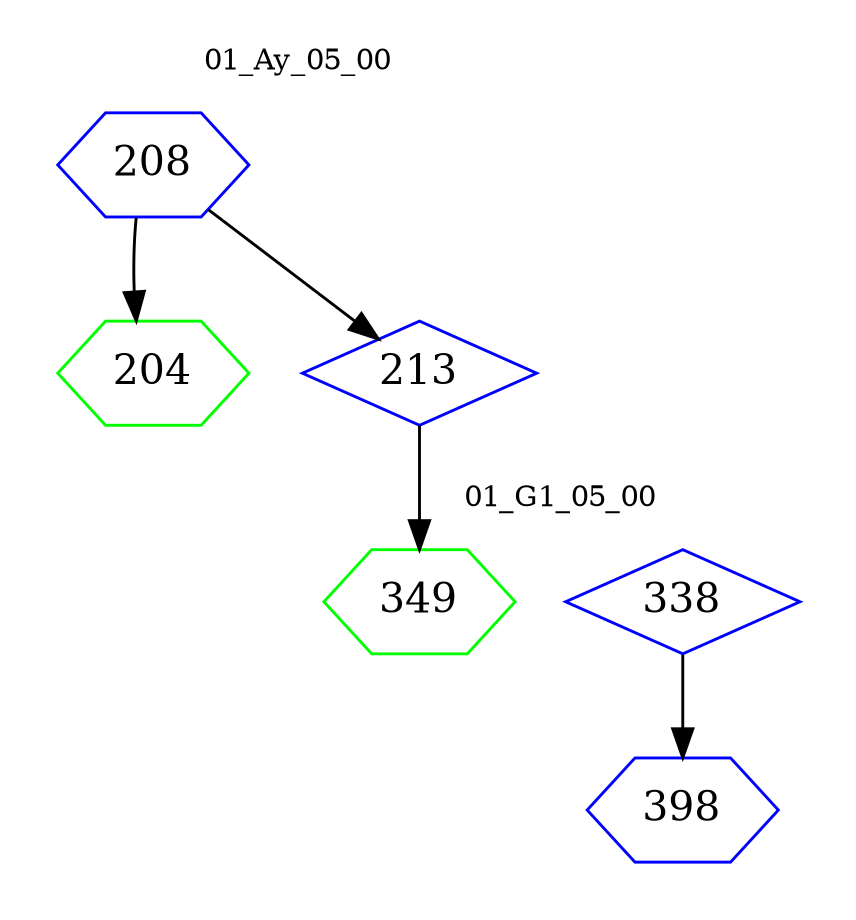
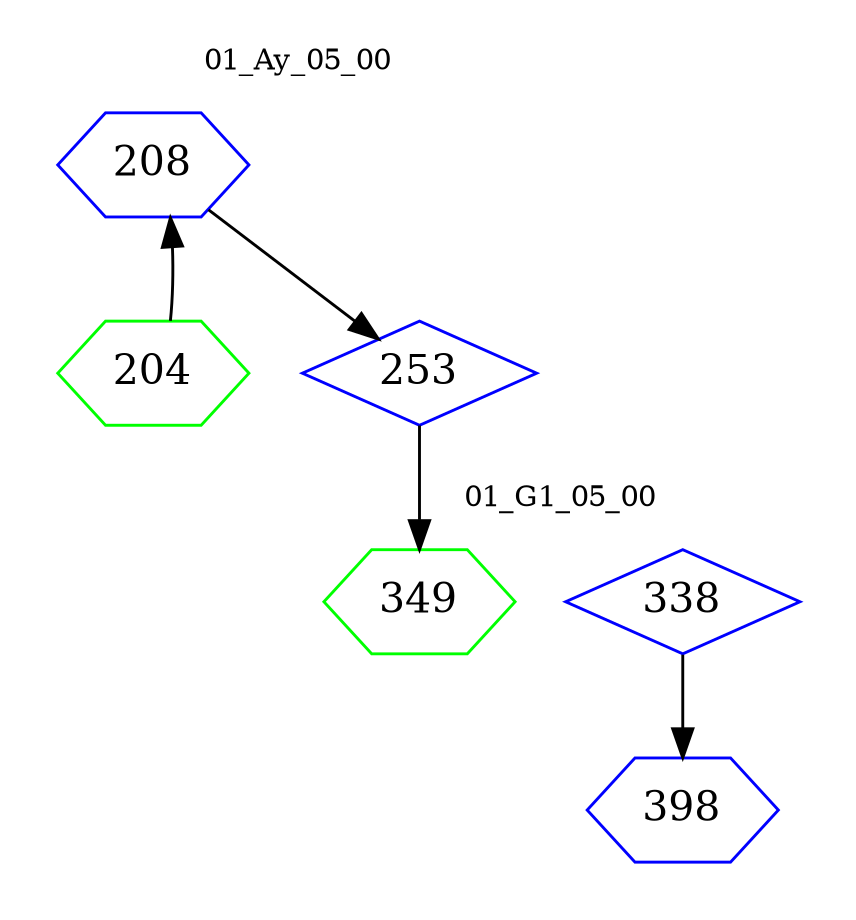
edge "208" -> "204": reversed
node "213": label "213" -> "253"
